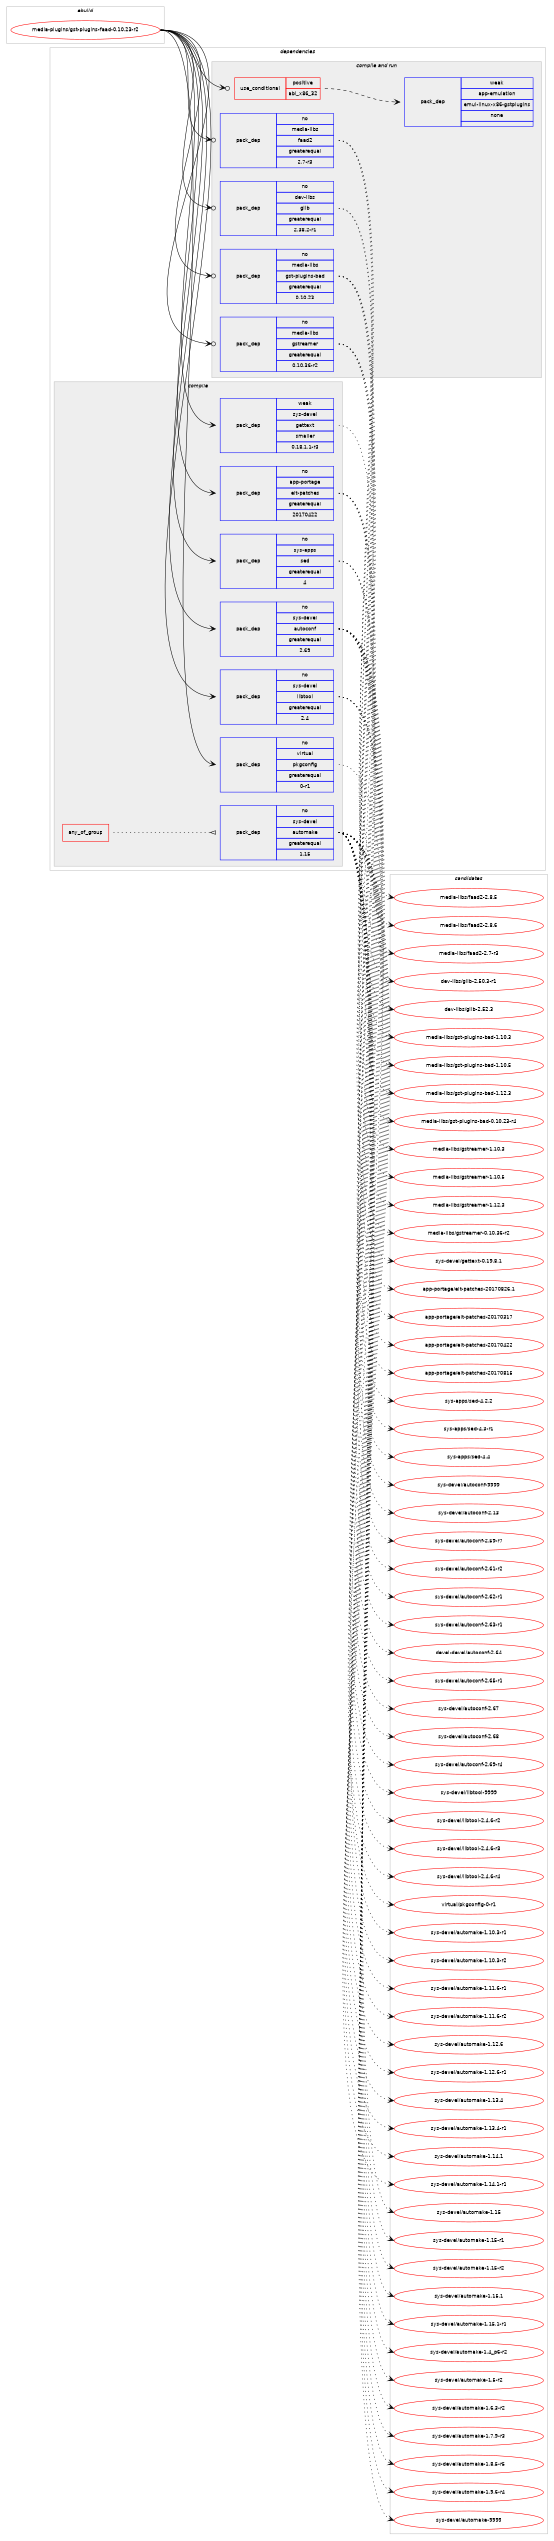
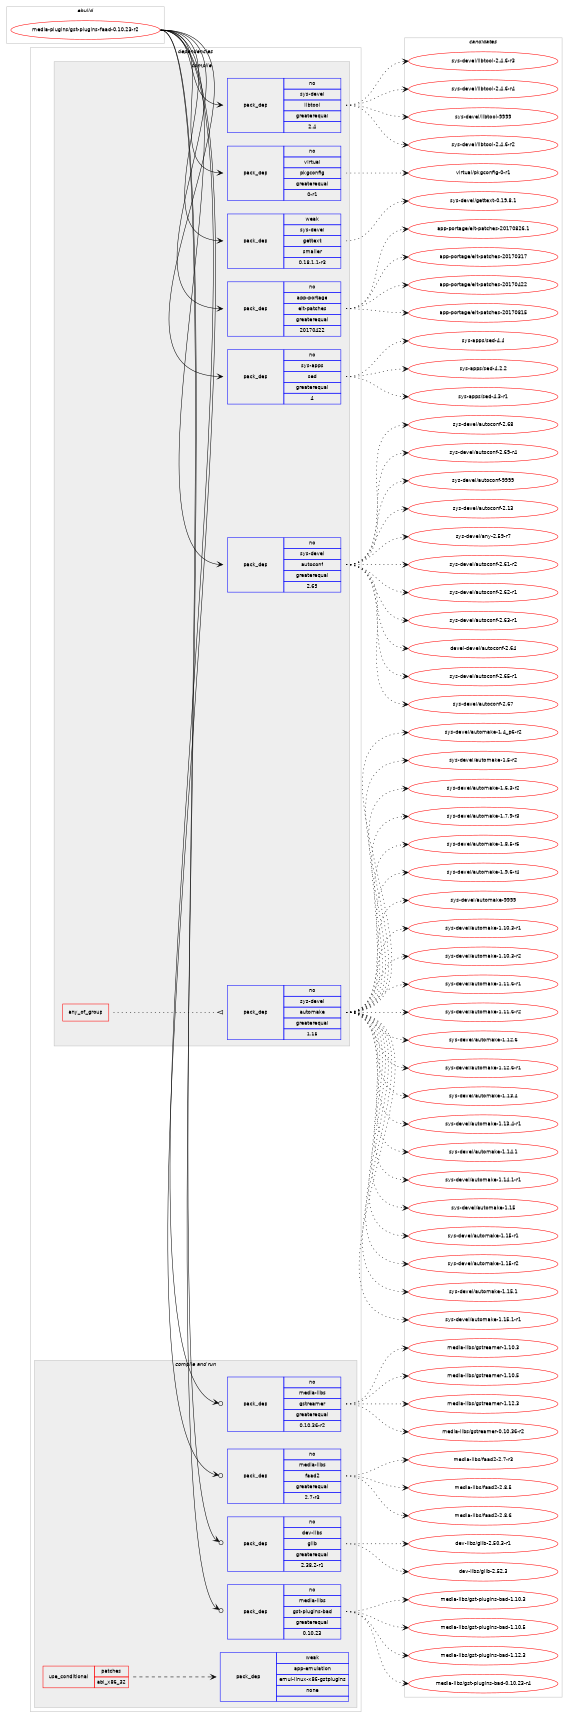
edge "media-plugins/gst-plugins-faad-0.10.23-r2" -> "use_conditional": removed
node "use_conditional": text "positive" -> "patches"
node "sys-devel/autoconf-2.59-r7": label "sys-devel/autoconf-2.59-r7" -> "sys-devel/any-2.59-r7"
